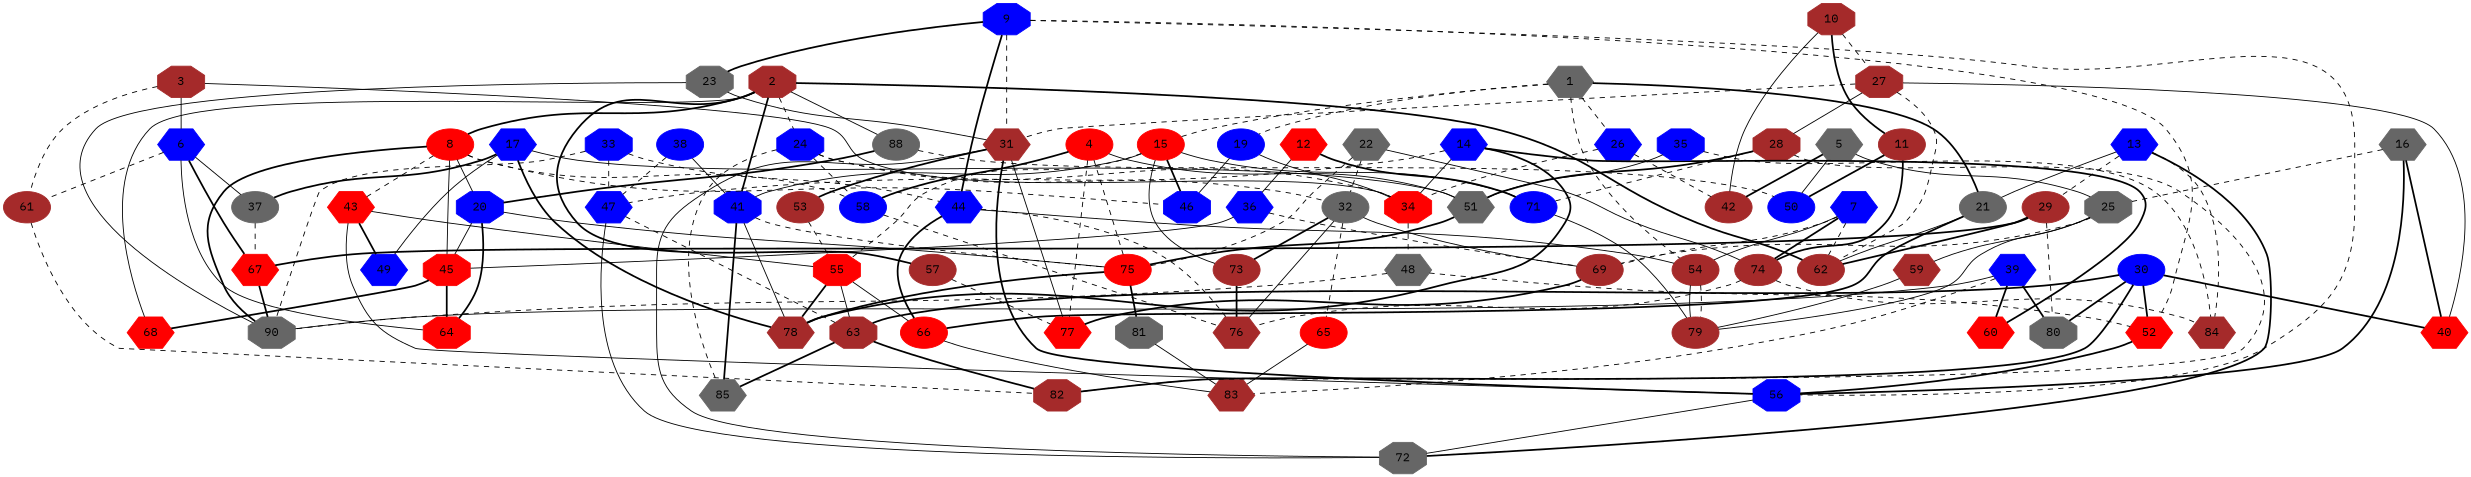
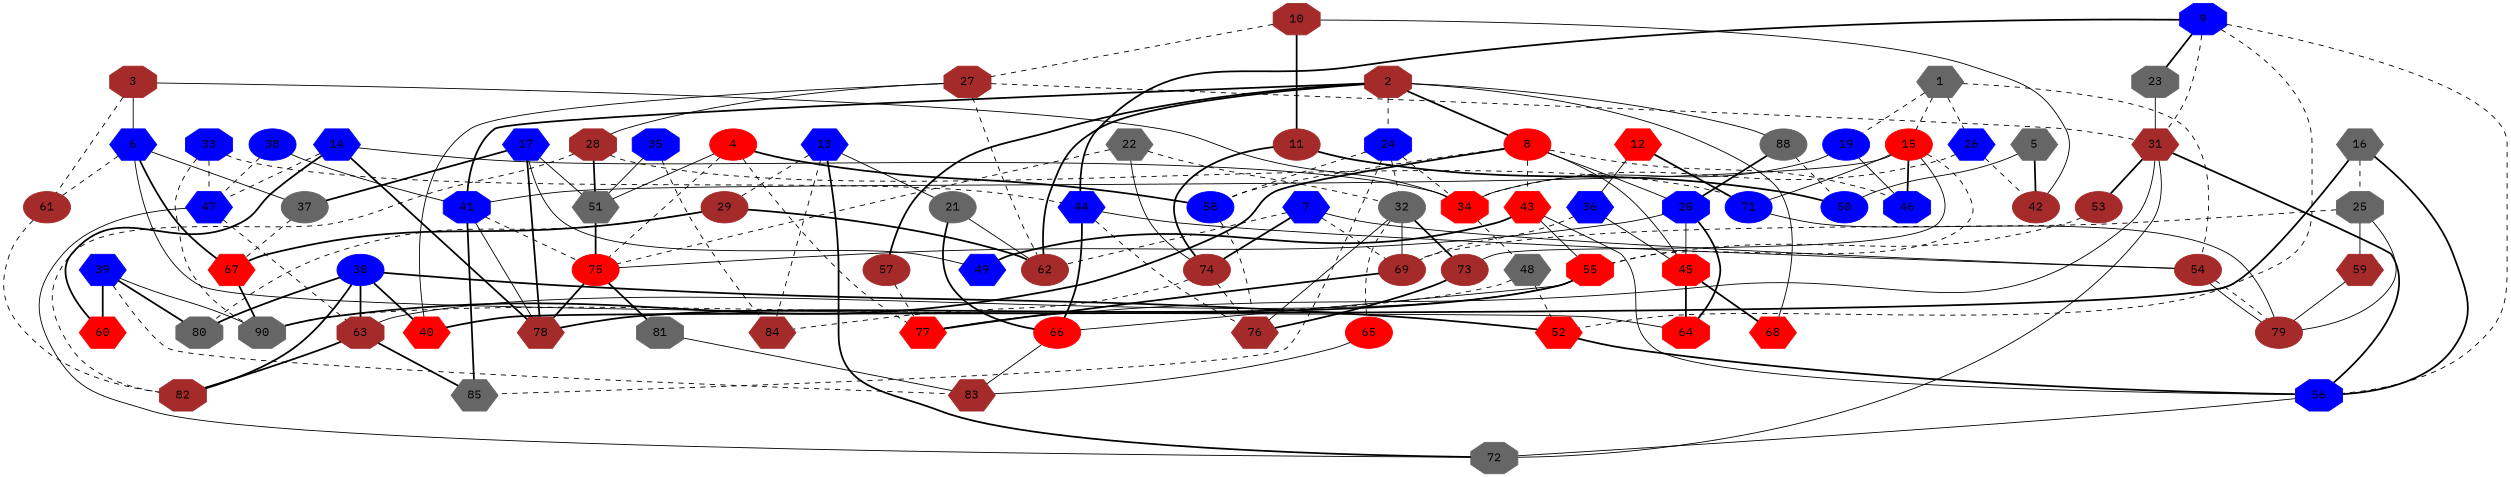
edge "23" -- "90": removed
edge "1" -- "21": removed
edge "5" -- "25": removed
